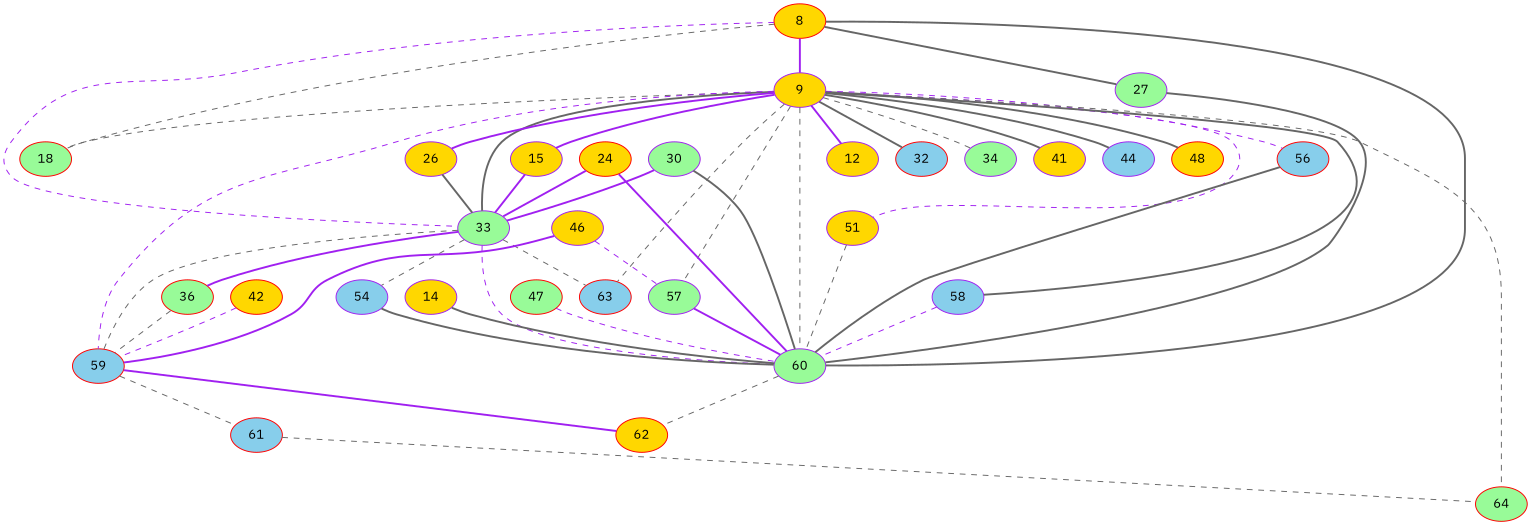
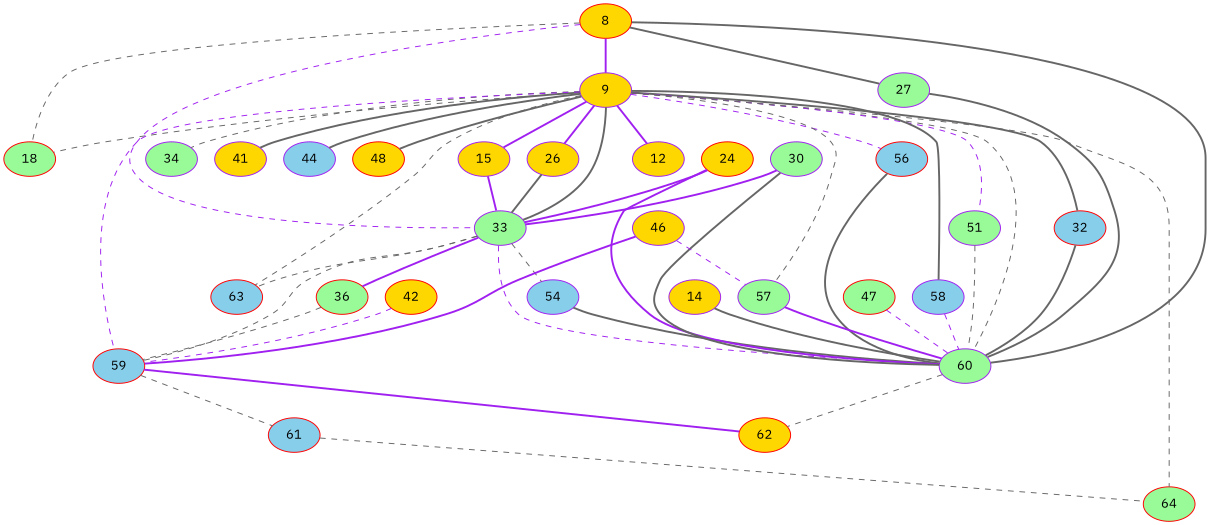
node "51": fillcolor gold -> palegreen
edge "32" -- "60": added
